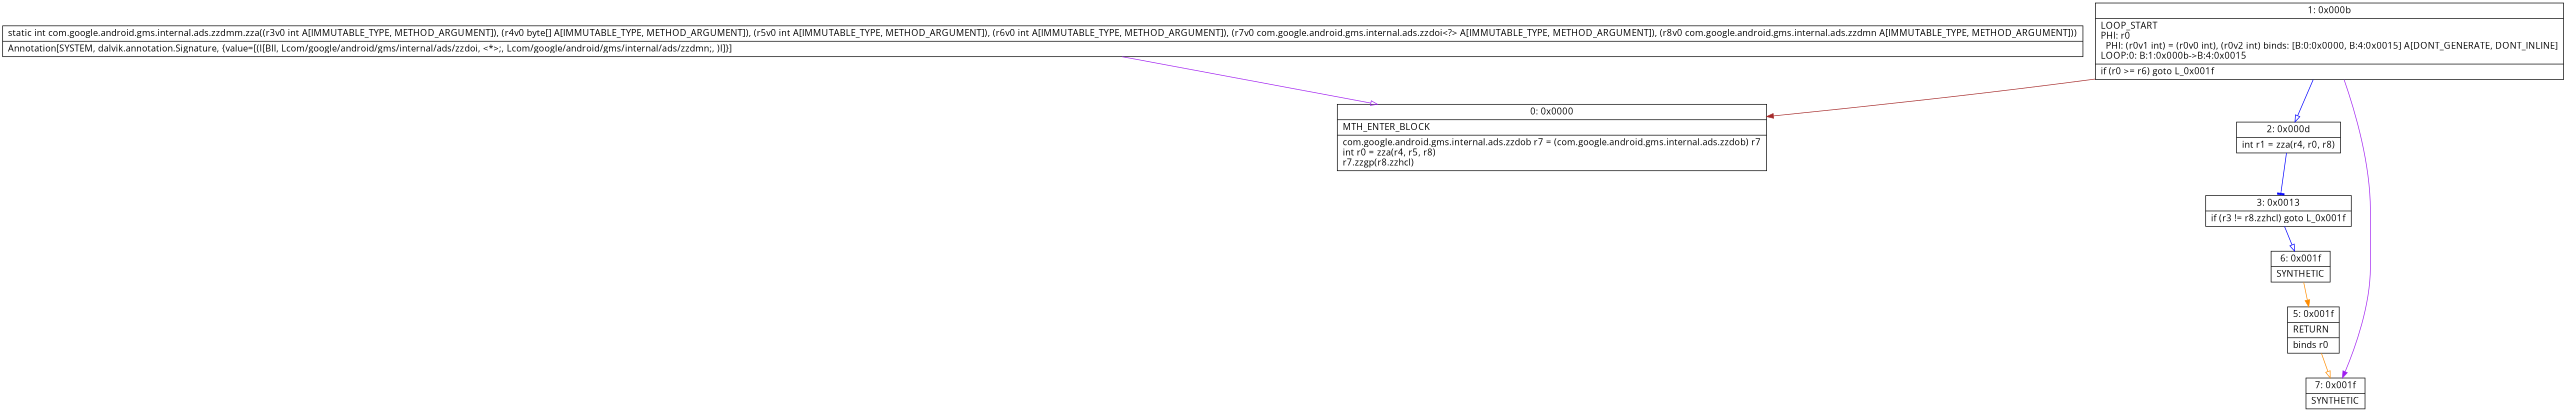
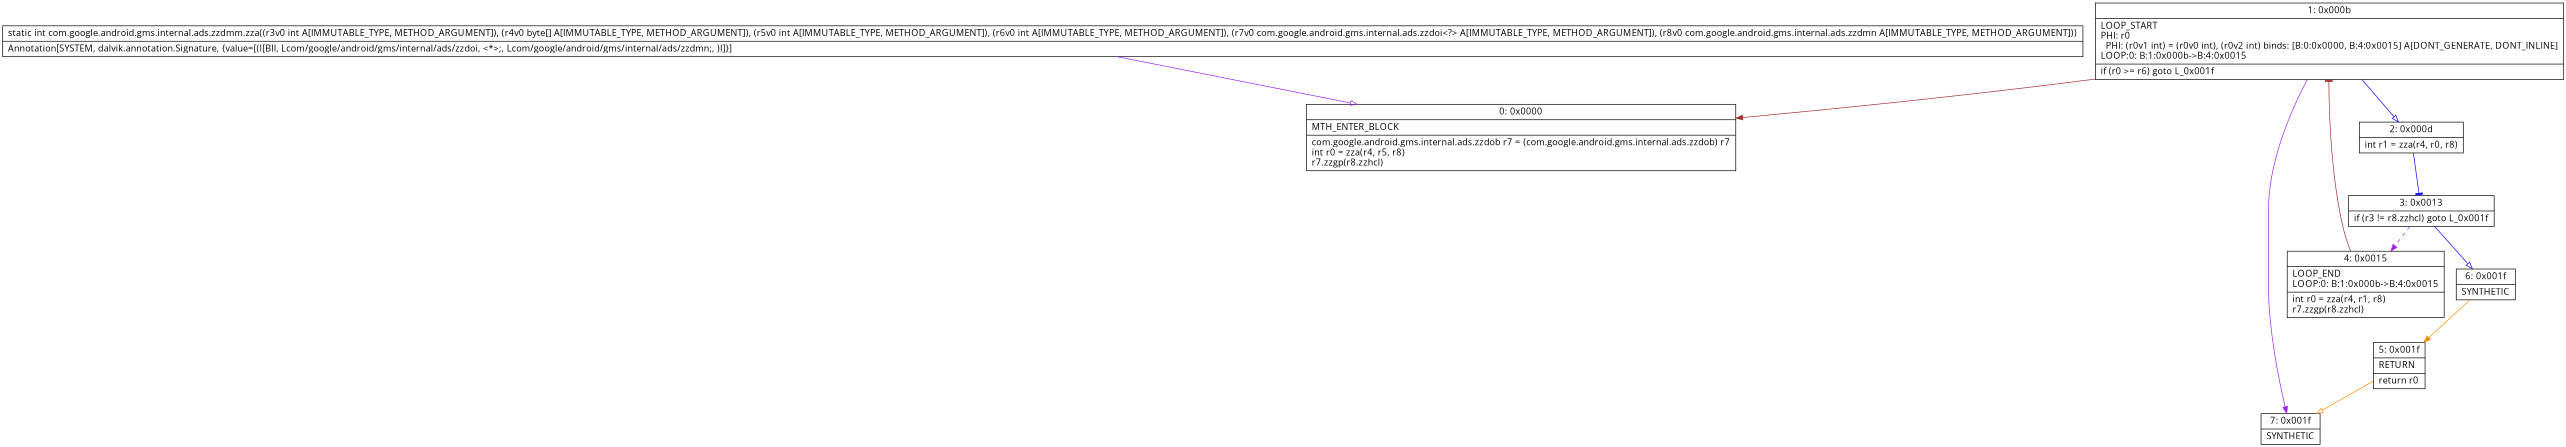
node "4: 0x0015": added
node "5: 0x001f": text "binds r0" -> "return r0"
